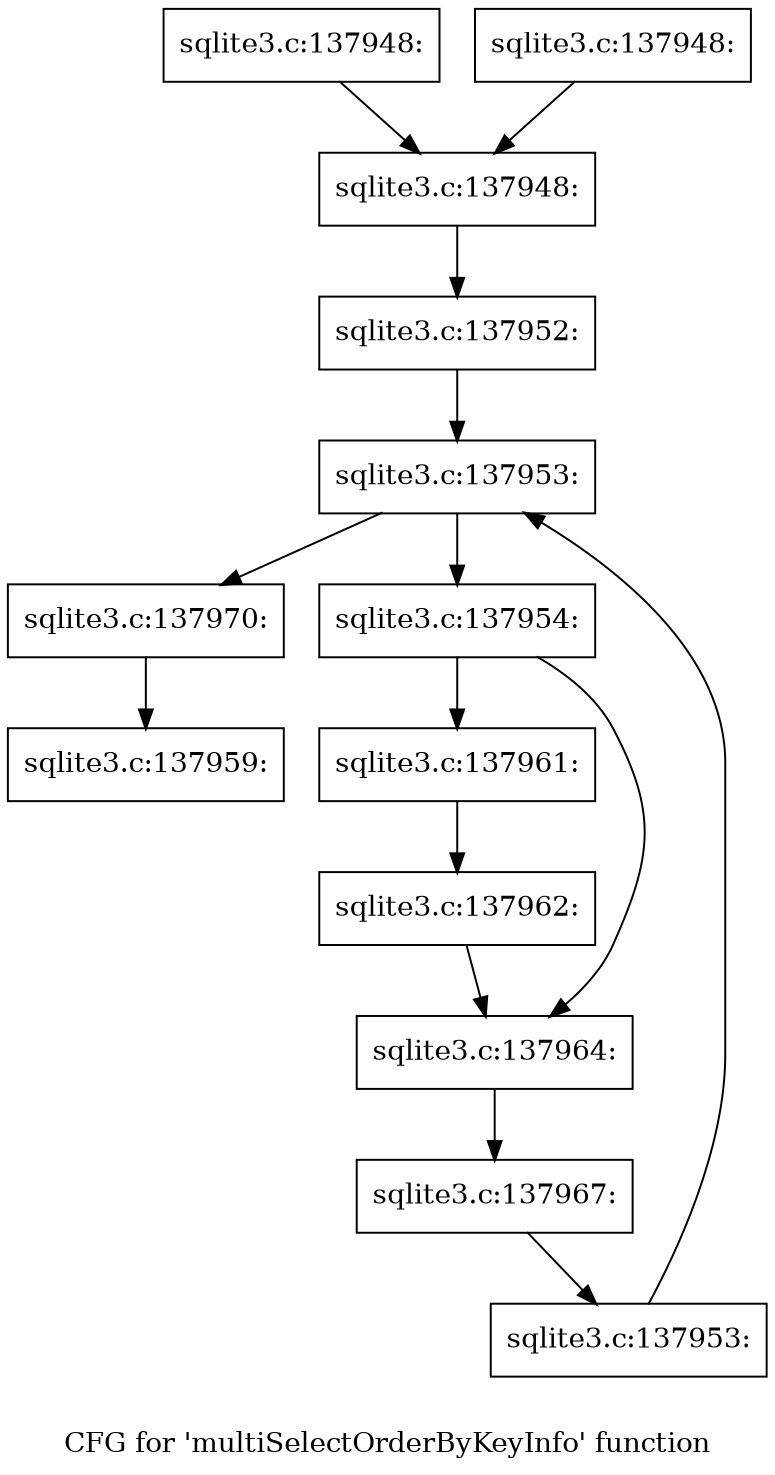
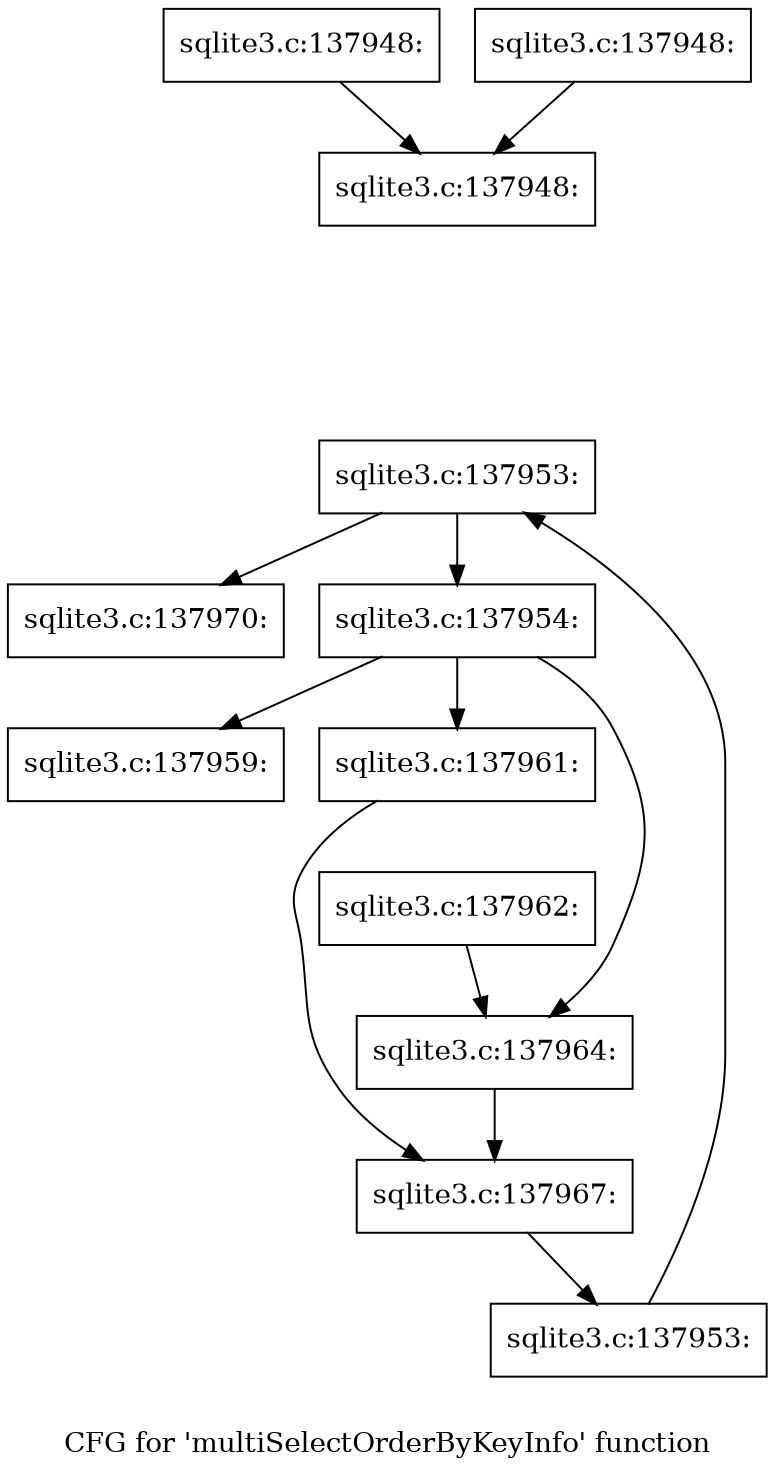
node "sqlite3.c:137952:": removed
edge "sqlite3.c:137970:" -> "sqlite3.c:137959:": now "sqlite3.c:137954:" -> "sqlite3.c:137959:"
edge "sqlite3.c:137961:" -> "sqlite3.c:137962:": now "sqlite3.c:137961:" -> "sqlite3.c:137967:"
